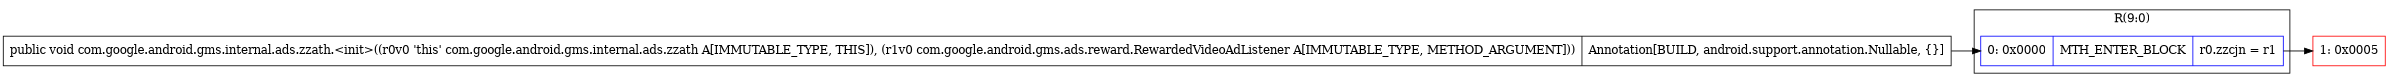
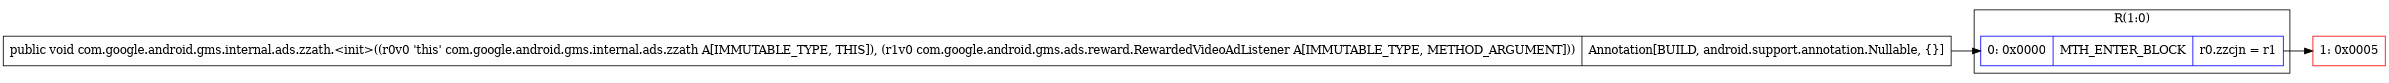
cluster "R(9:0)": label "R(9:0)" -> "R(1:0)"
